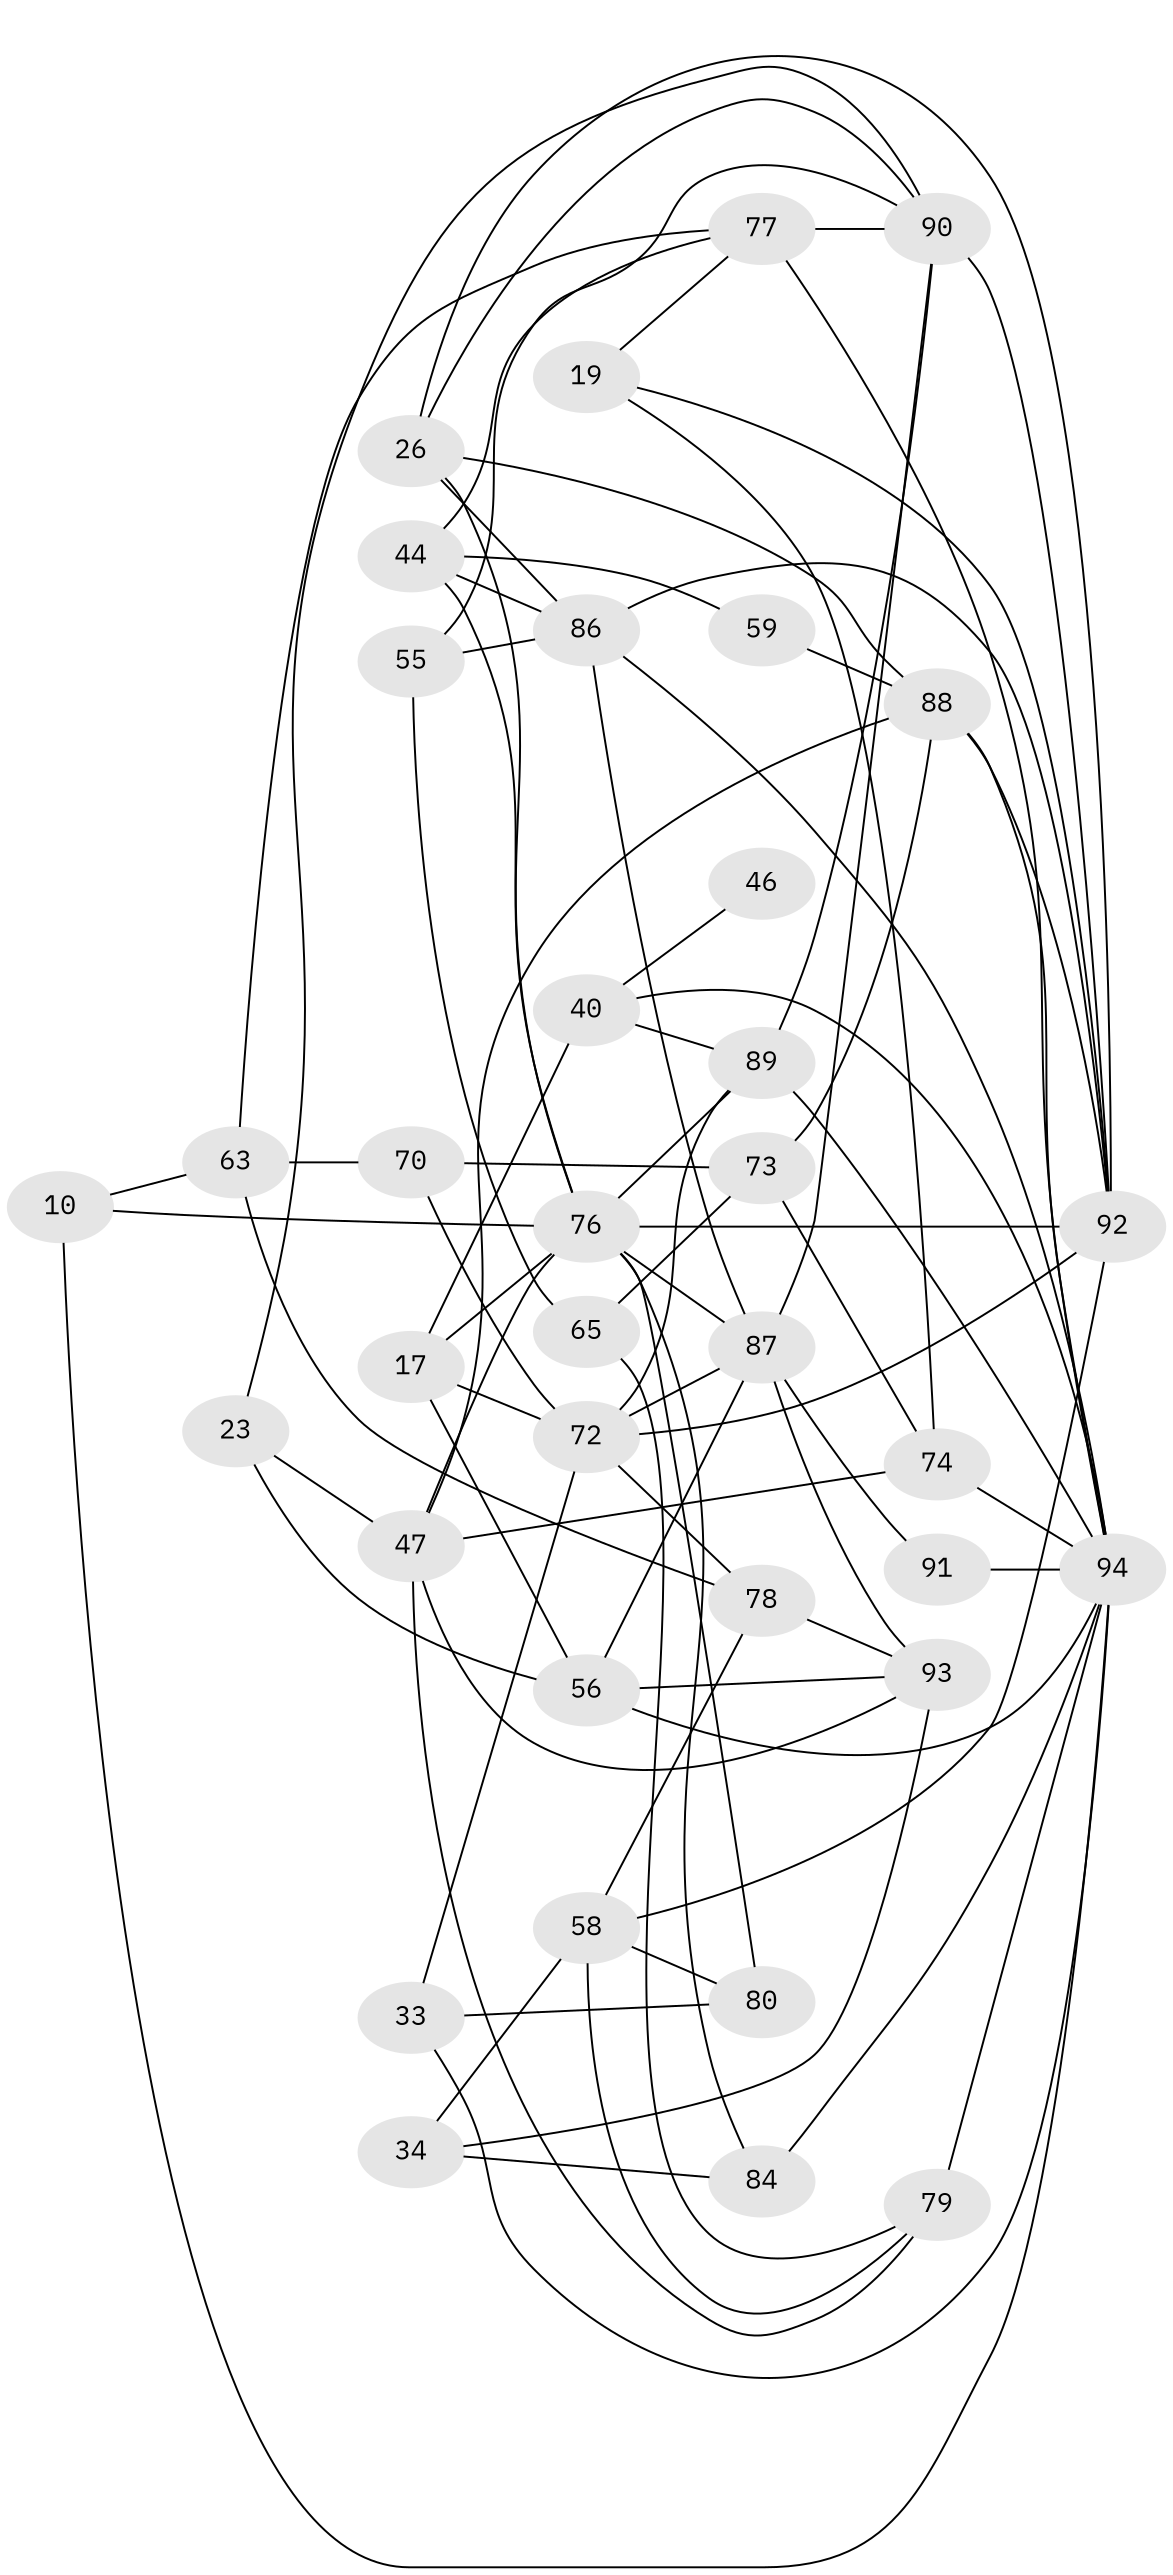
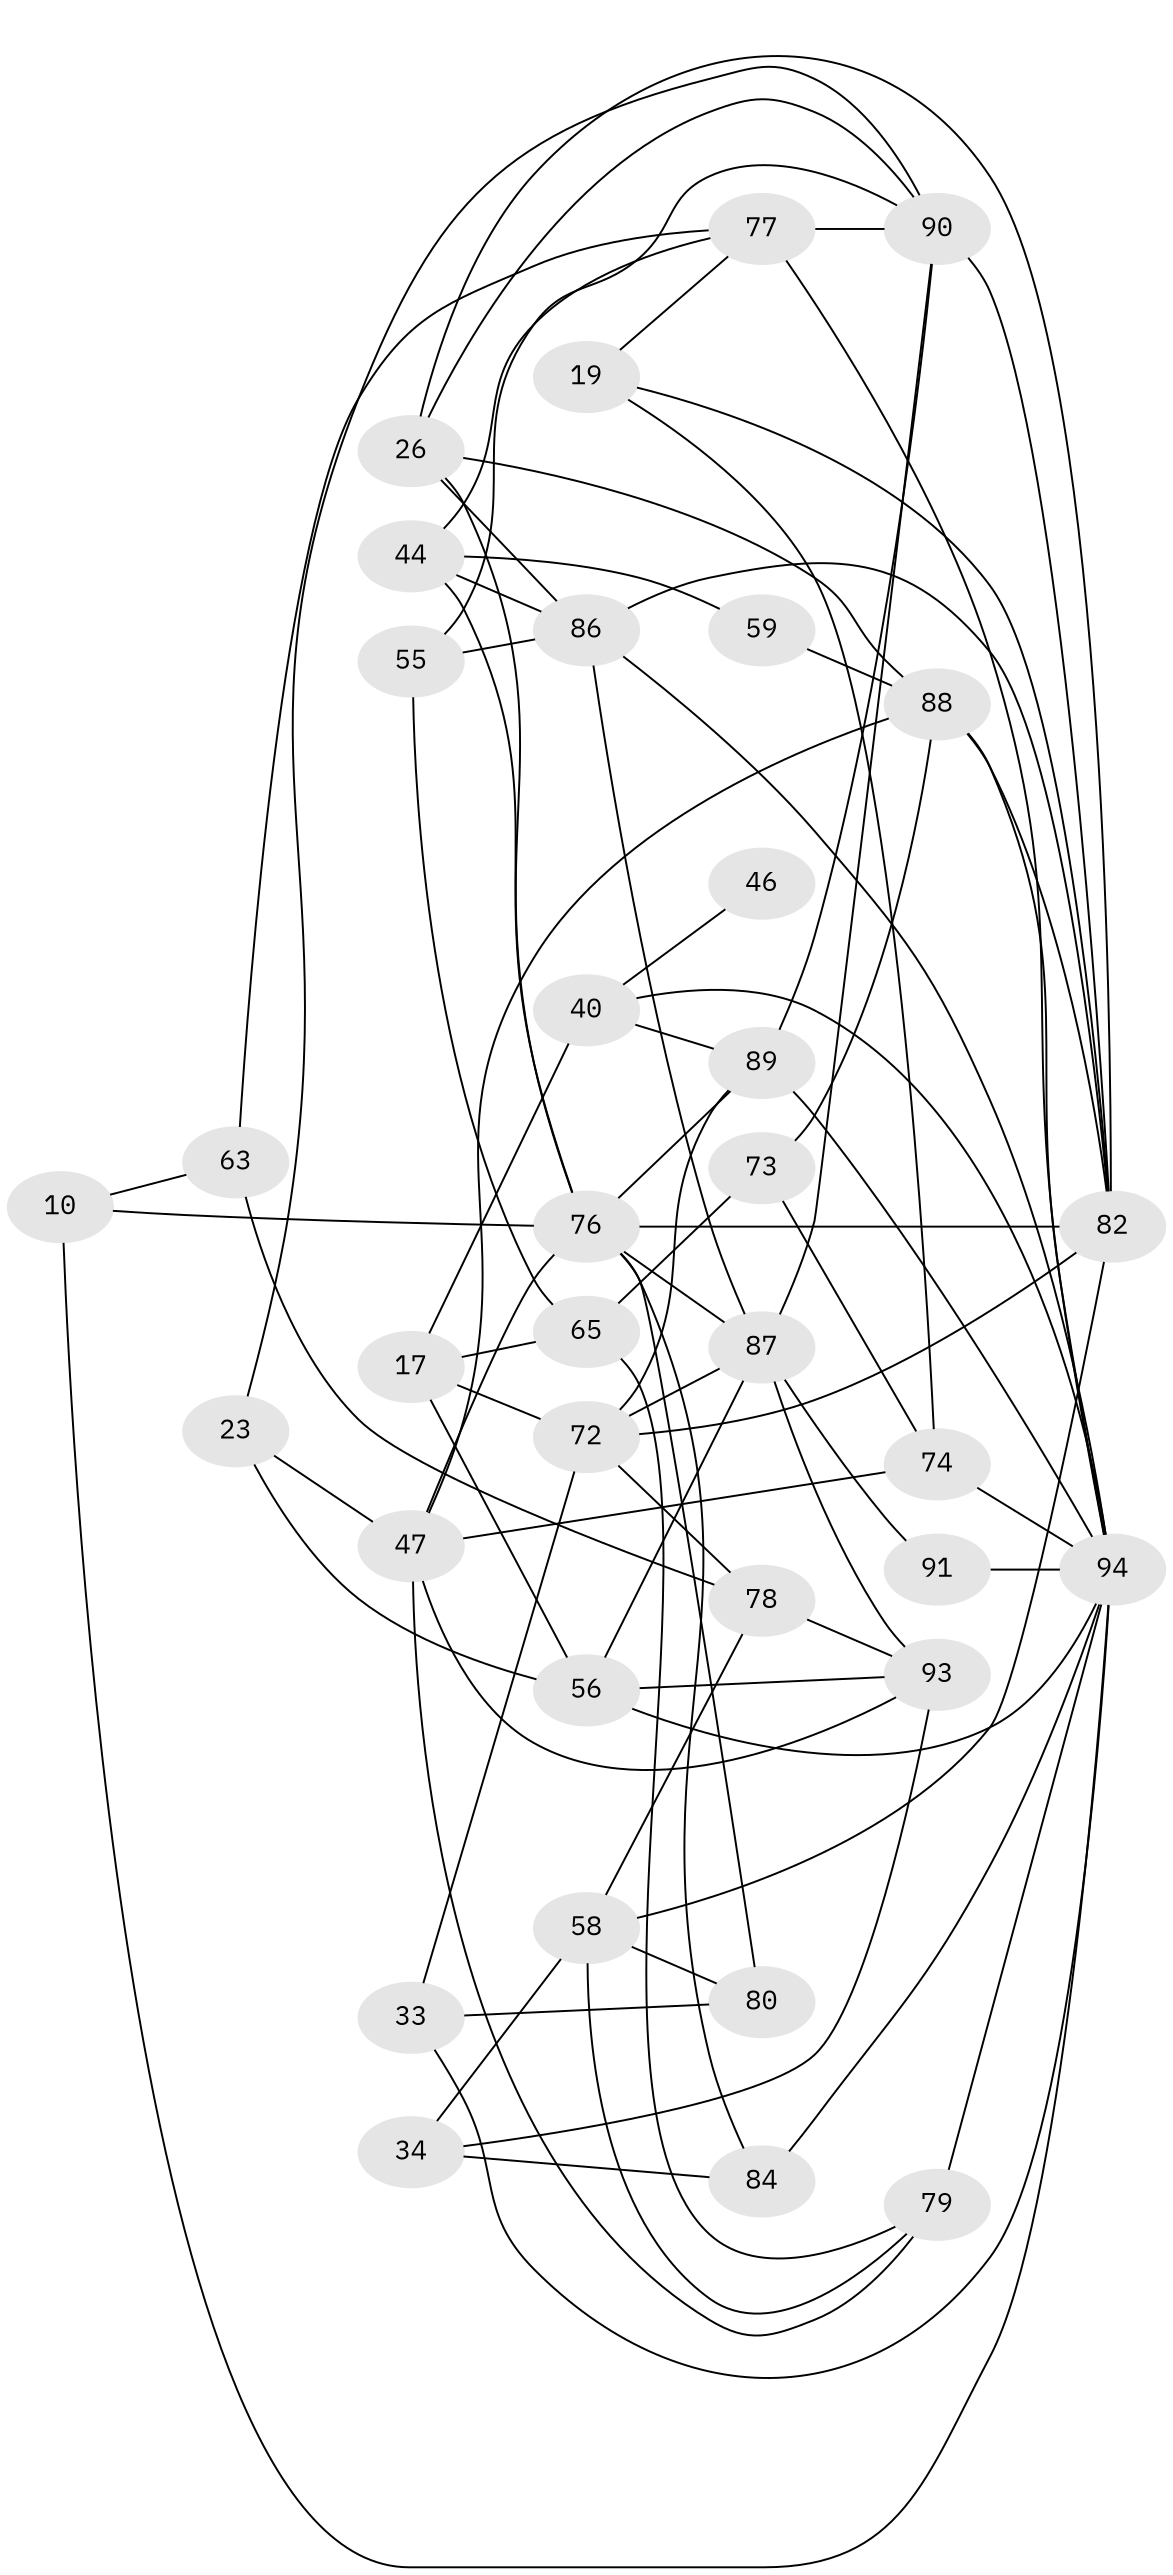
node "70": removed
node "92": label "92" -> "82"
edge "76" -- "17": now "65" -- "17"
